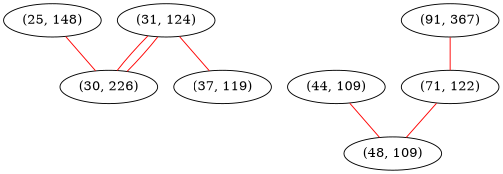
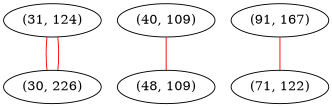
node "(25, 148)": removed
node "(91, 367)": label "(91, 367)" -> "(91, 167)"
node "(37, 119)": removed
node "(44, 109)": label "(44, 109)" -> "(40, 109)"
edge "(71, 122)" -- "(48, 109)": removed
